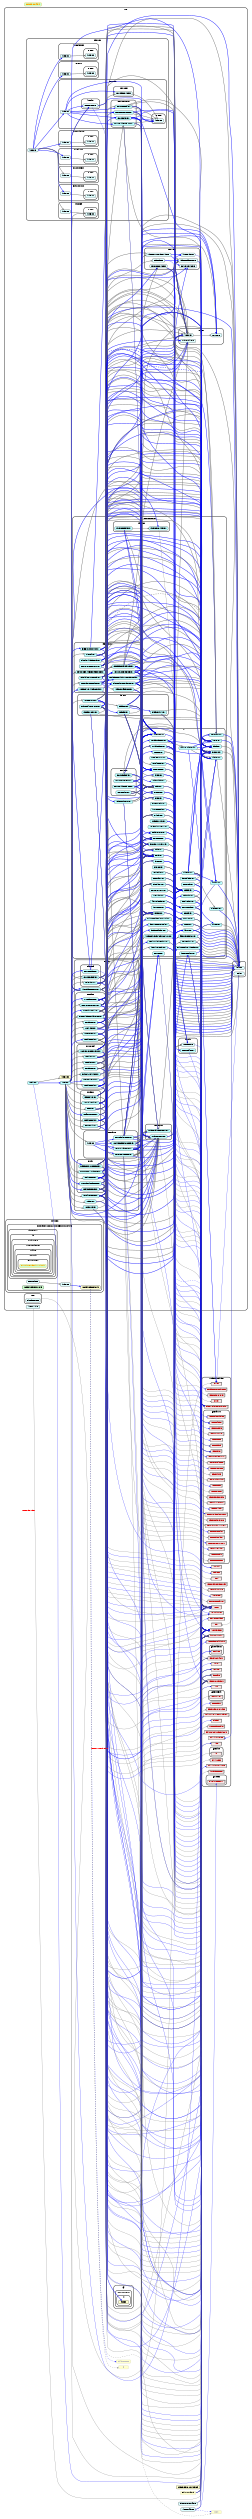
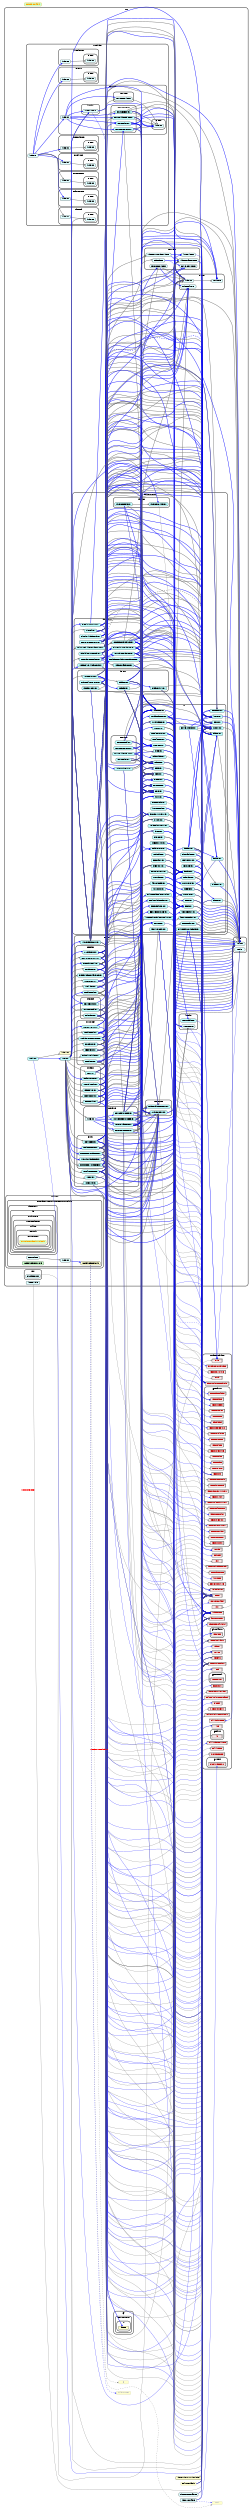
cluster "device": label "device" -> "modules"
edge "api-key-dialog.tsx" -> "label.tsx": now "api-key-dialog.tsx" -> "alert.tsx"
edge "hero-section.tsx" -> "button.tsx": color blue -> gray40
node "react-select": added
node ".dependency-cruiser.cjs": label ".dependency-cruiser.cjs" -> ".dependency-cruiser.label"
node "vite.config.ts": label "vite.config.ts" -> "tldraw.config.ts"
